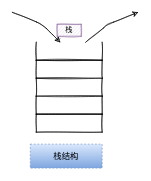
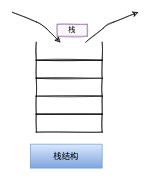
node "栈": size 24x12 -> 30x12
node "栈结构": style dashed -> solid
